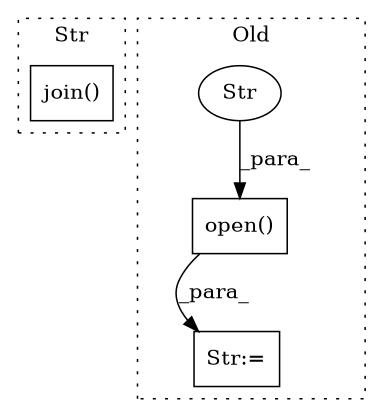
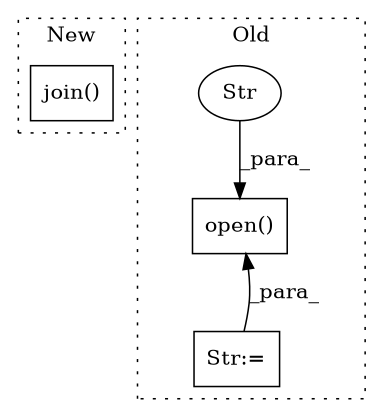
cluster "Str": label "Str" -> "New"
edge "open()" -> "Str:=": reversed
